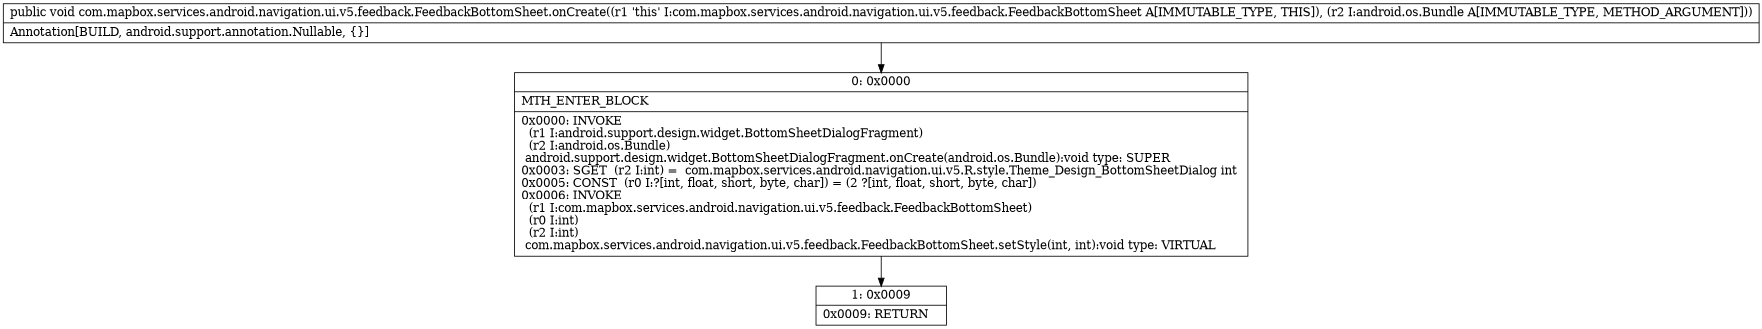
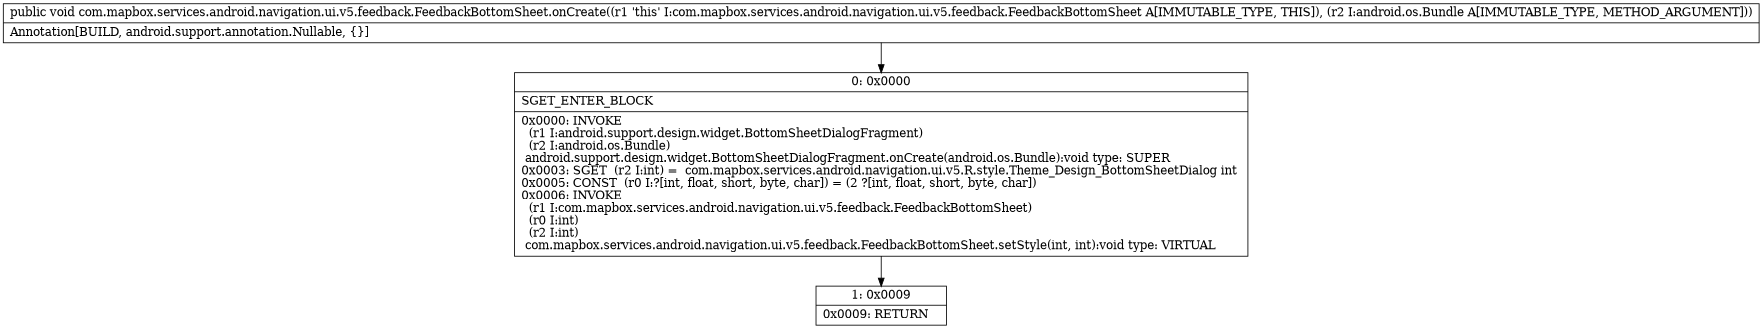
node "0: 0x0000": text "MTH_ENTER_BLOCK" -> "SGET_ENTER_BLOCK"
